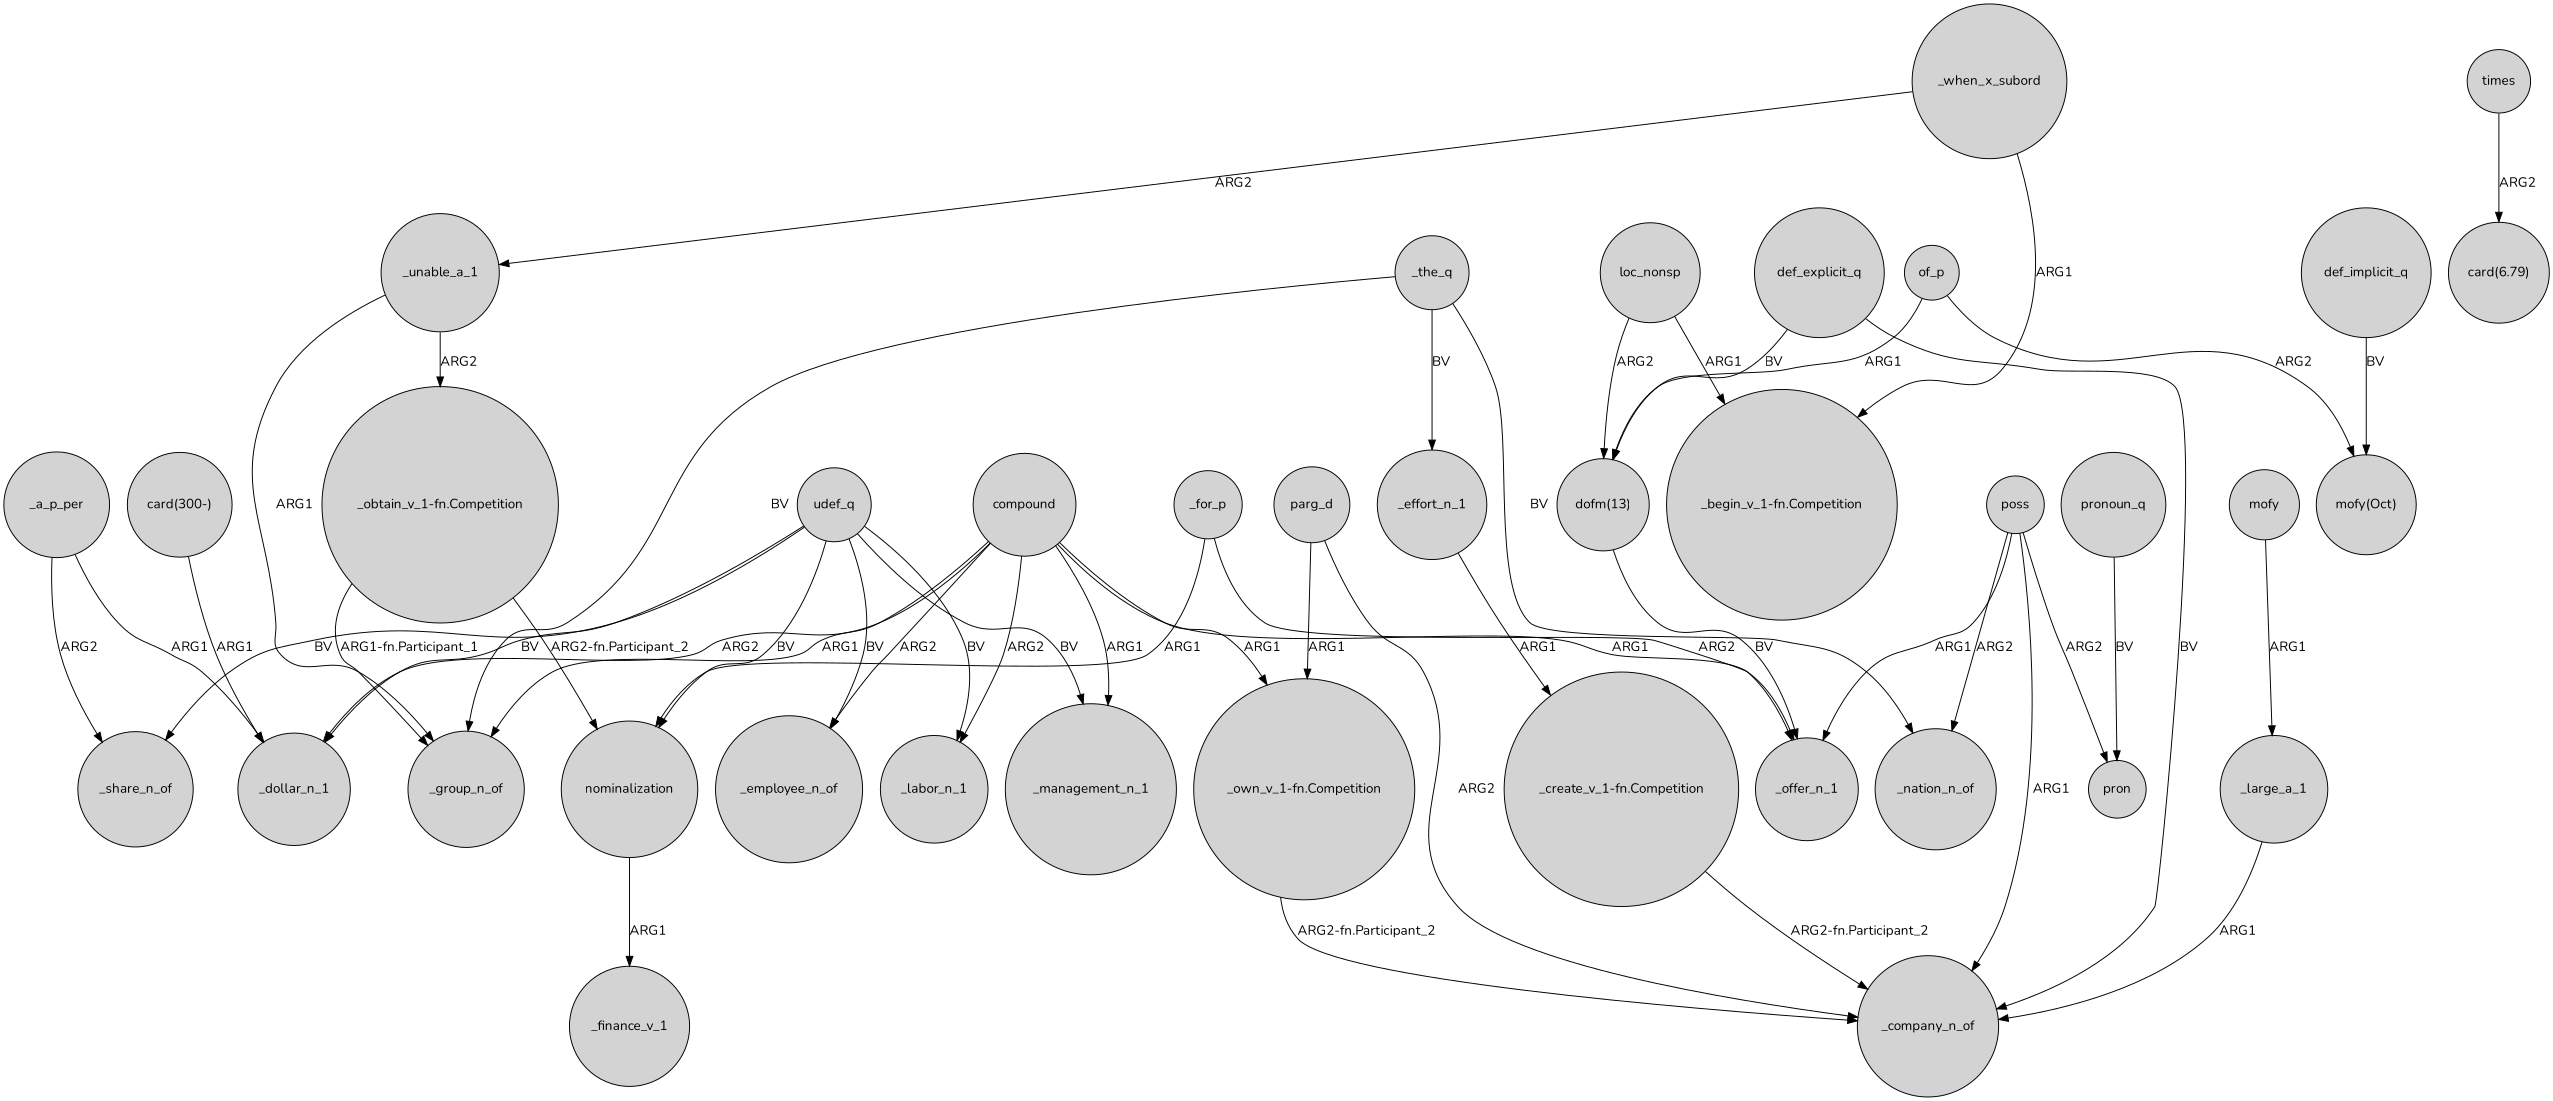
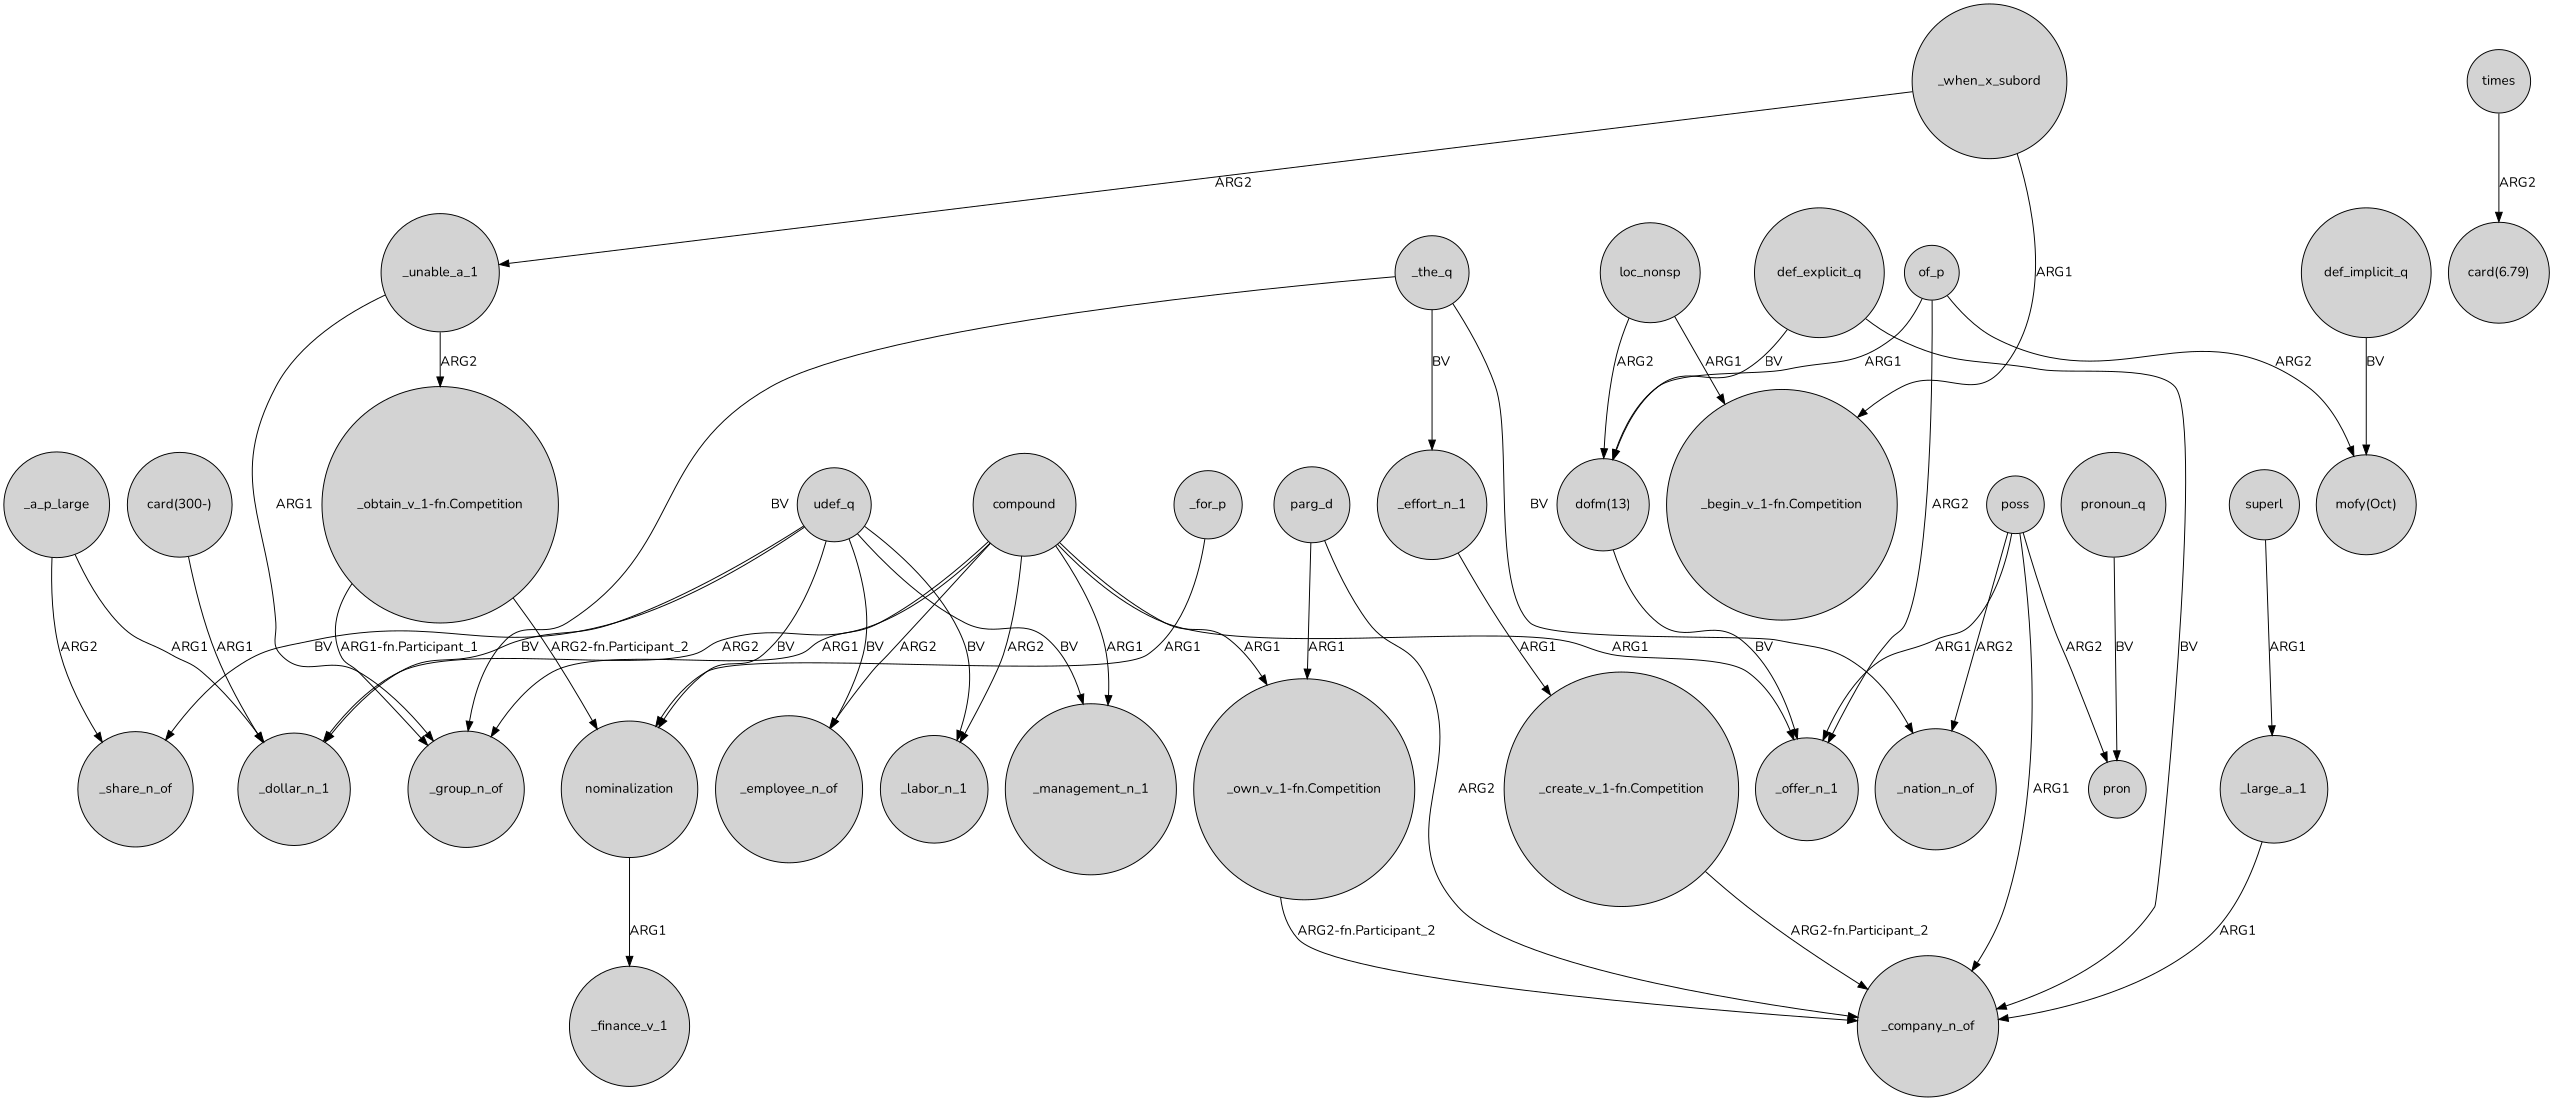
node "_a_p_per": label "_a_p_per" -> "_a_p_large"
node "mofy": label "mofy" -> "superl"
edge "_for_p" -> "_offer_n_1": now "of_p" -> "_offer_n_1"
